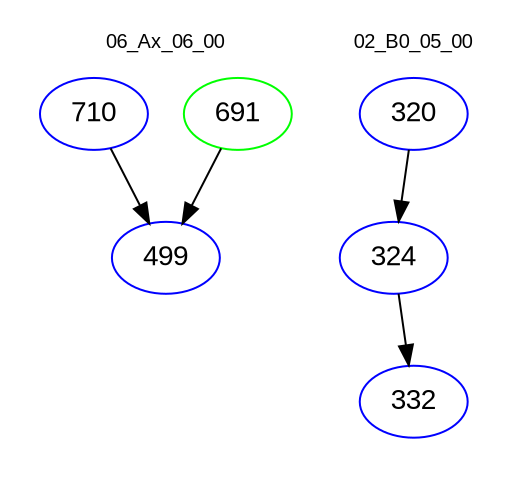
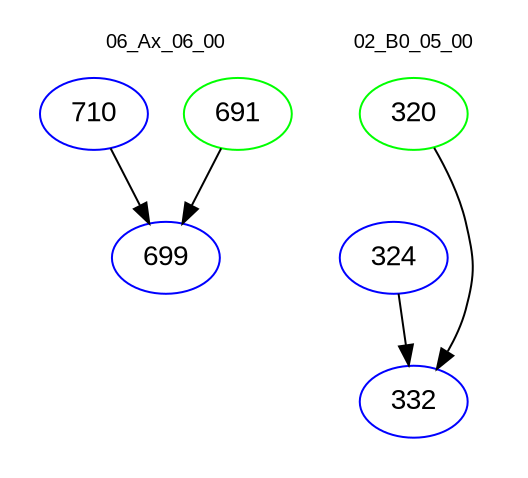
node "320": color blue -> green
edge "320" -> "324": now "320" -> "332"
node "499": label "499" -> "699"
